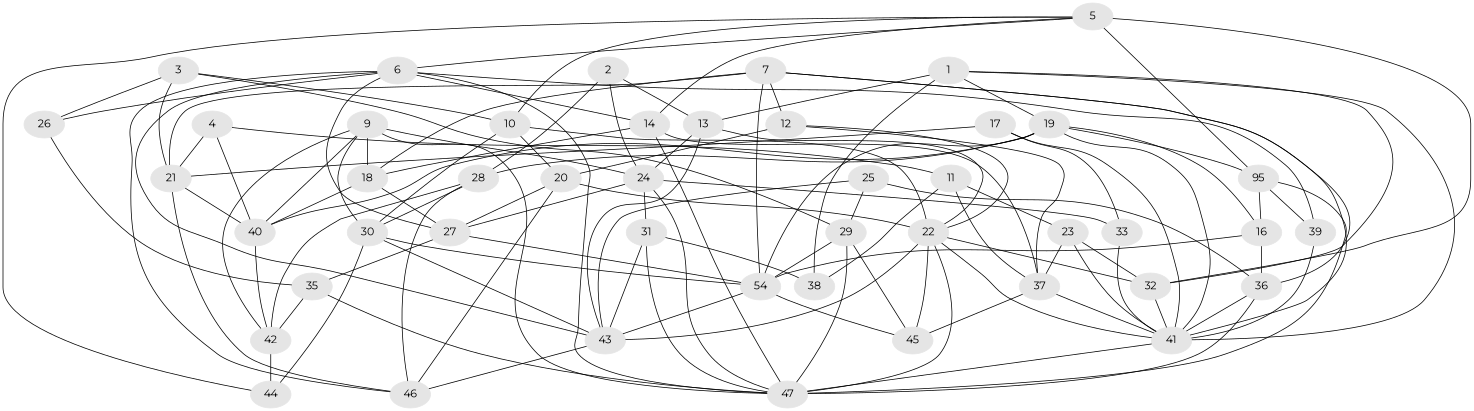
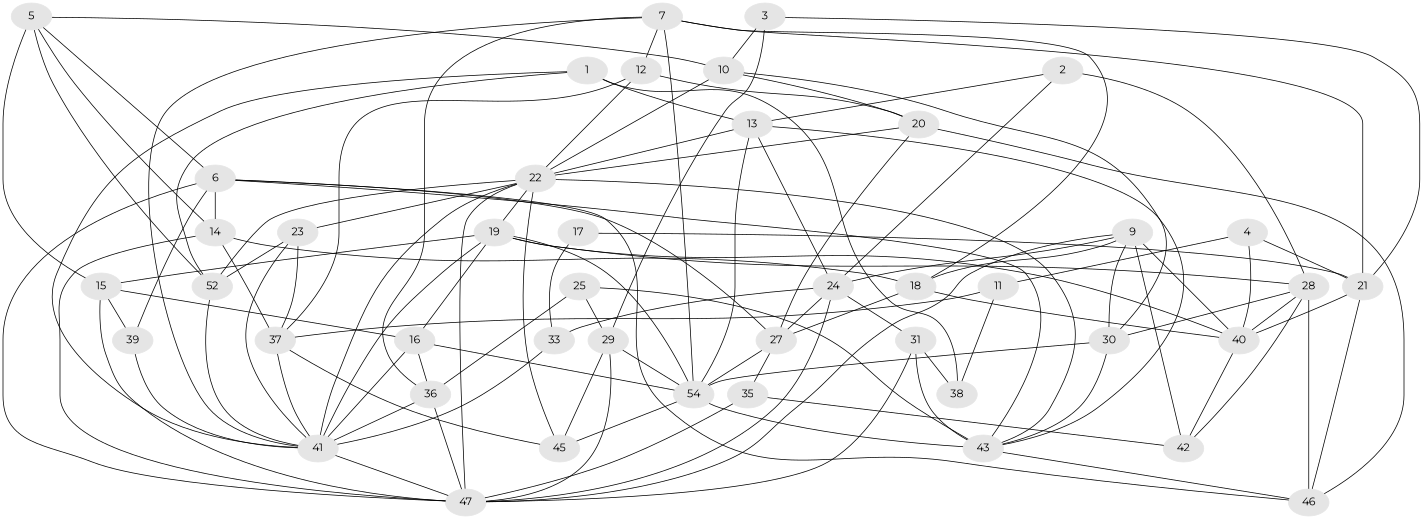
edge "1" -- "19": now "22" -- "19"
node "26": removed
node "95": label "95" -> "15"
edge "17" -- "41": now "16" -- "41"
edge "11" -- "23": now "22" -- "23"
edge "13" -- "54": added
node "32": label "32" -> "52"
edge "28" -- "40": added
node "44": removed
